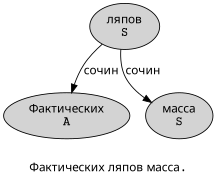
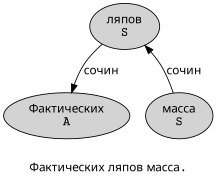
edge "ляпов S" -> "масса S": reversed
